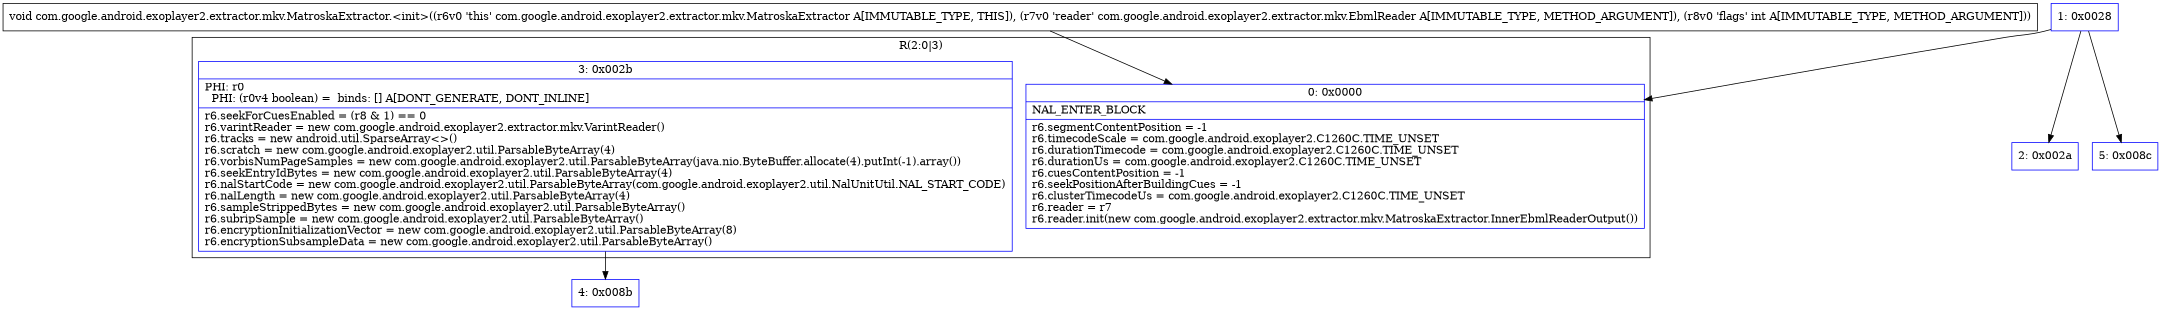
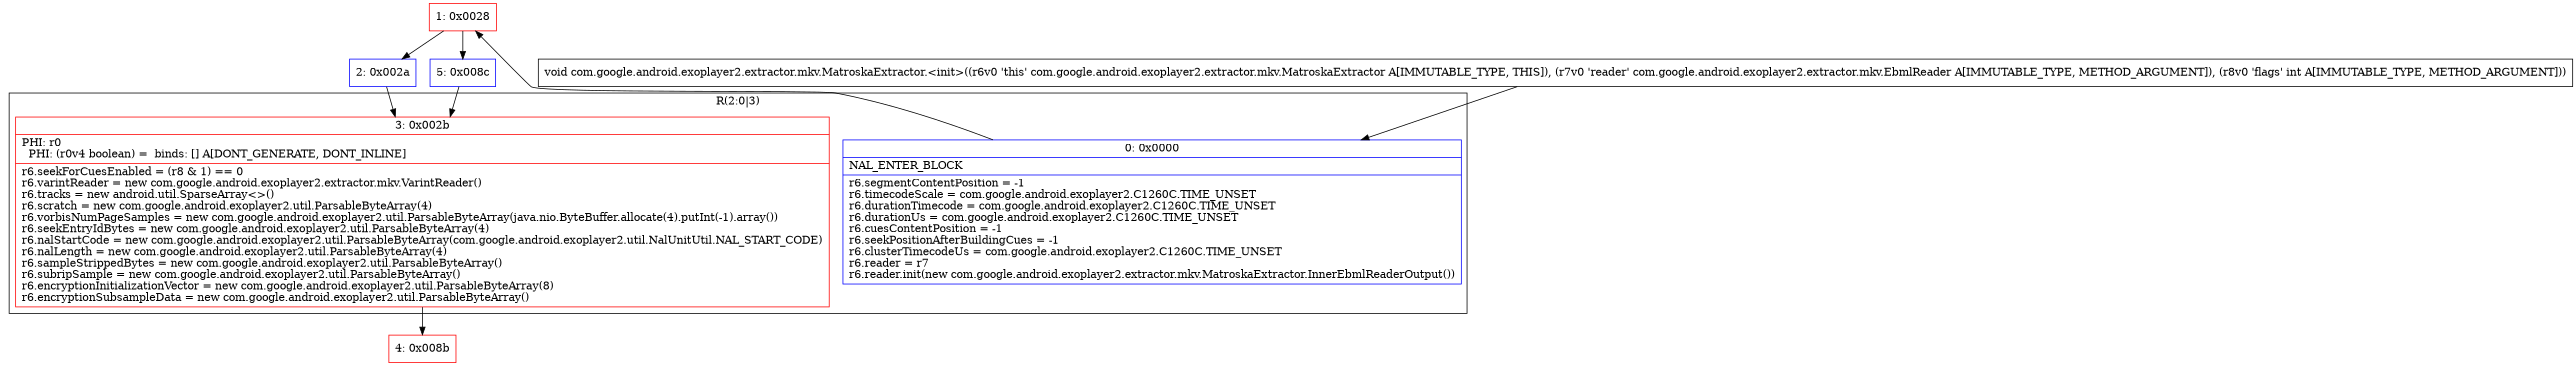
node "1: 0x0028": color blue -> red
edge "1: 0x0028" -> "0: 0x0000": reversed
edge "2: 0x002a" -> "3: 0x002b": added
edge "5: 0x008c" -> "3: 0x002b": added
node "3: 0x002b": color blue -> red
node "4: 0x008b": color blue -> red
